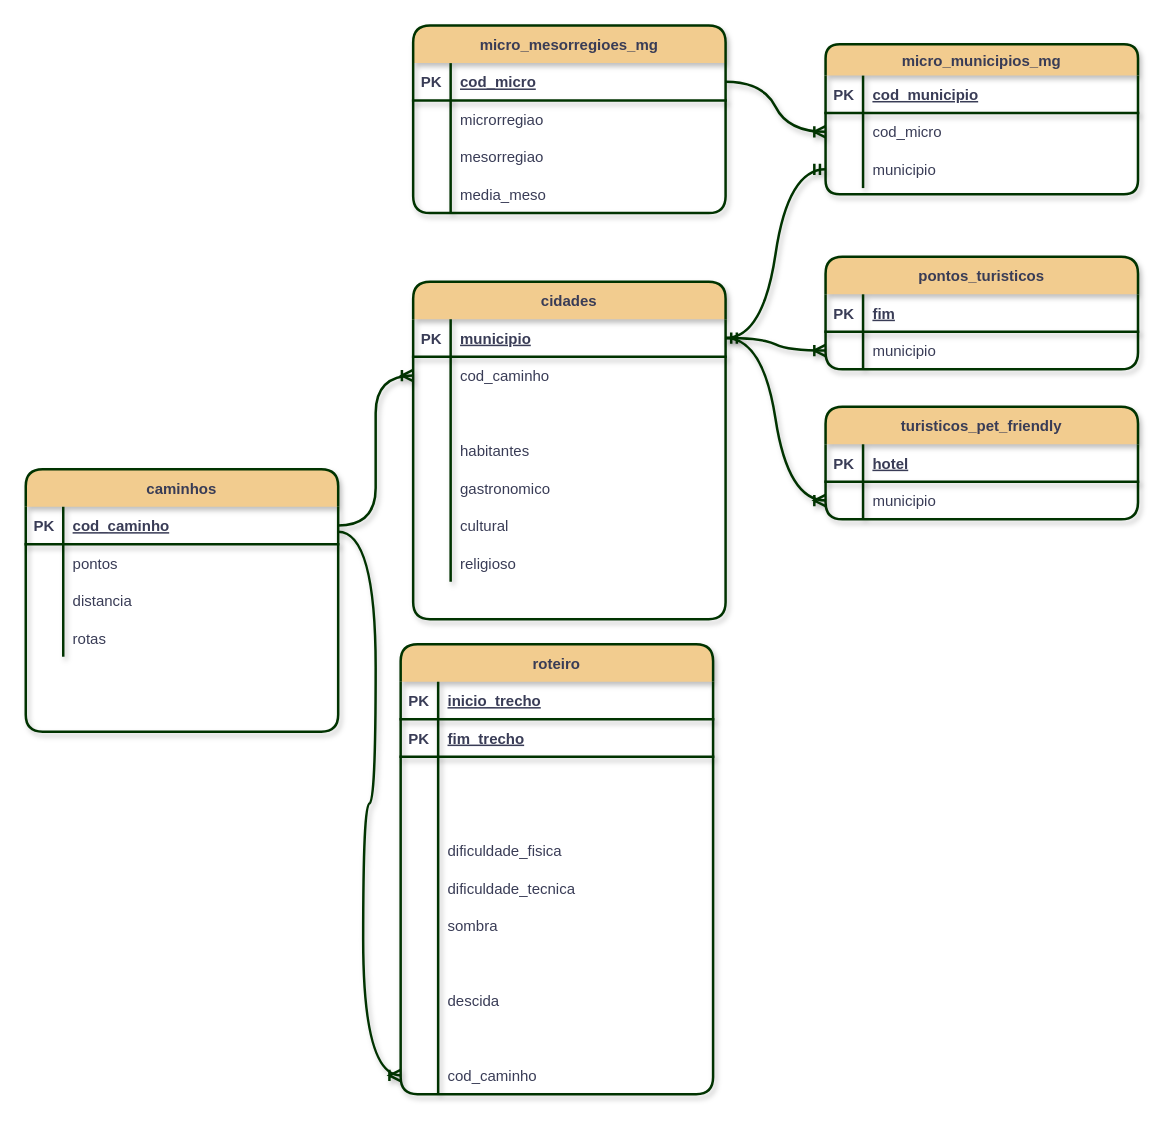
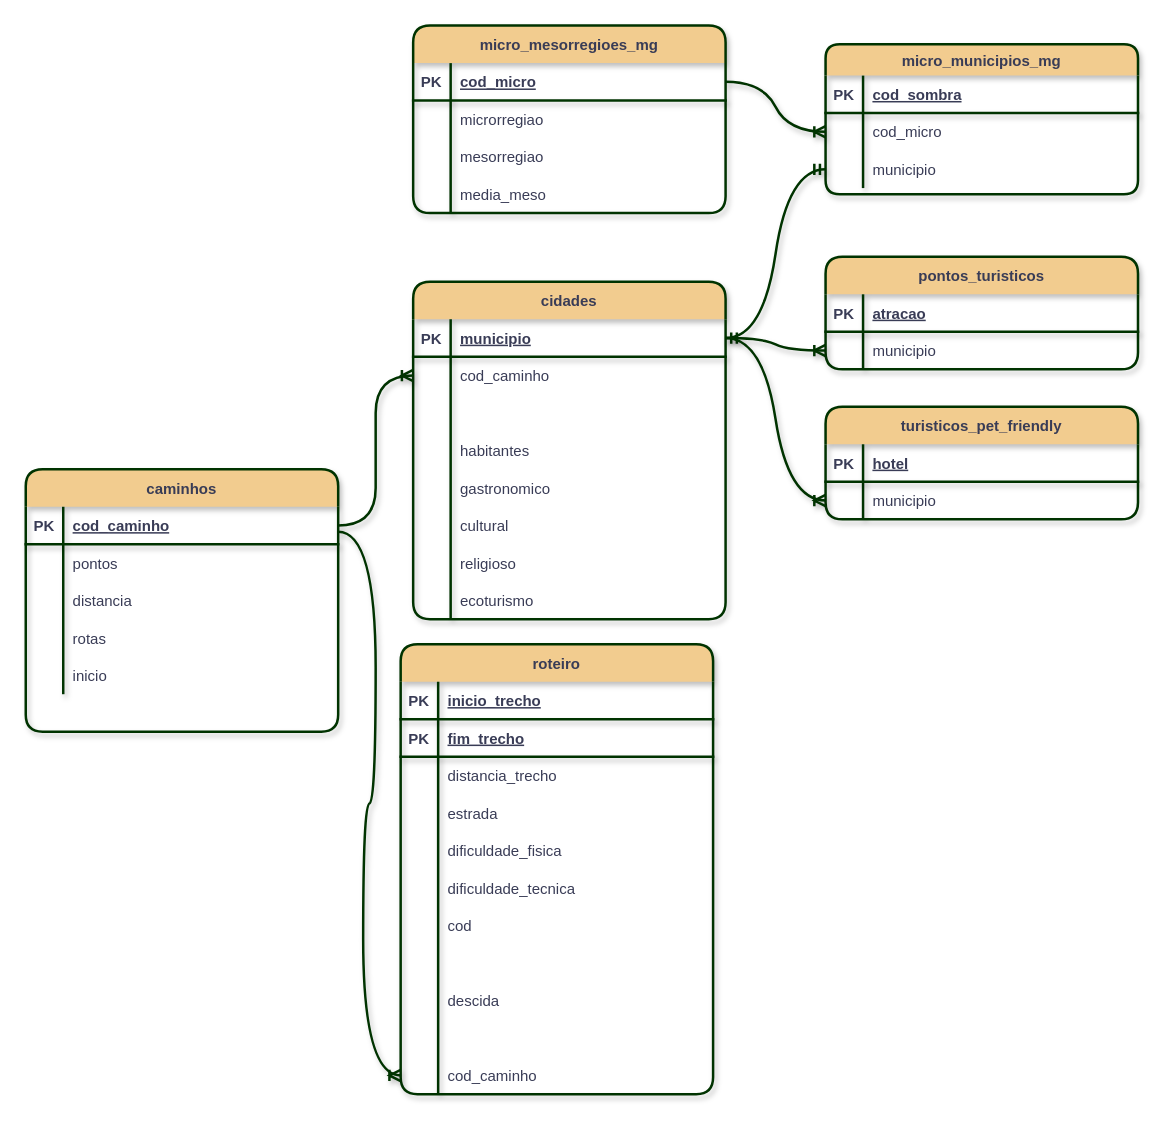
node "cod_municipio": label "cod_municipio" -> "cod_sombra"
node "fim": label "fim" -> "atracao"
node "ecoturismo": added
node "inicio": added
node "distancia_trecho": added
node "estrada": added
node "sombra": label "sombra" -> "cod"
